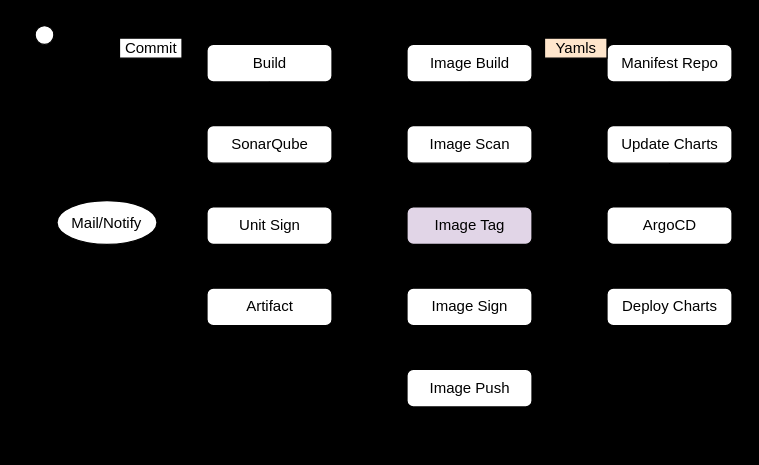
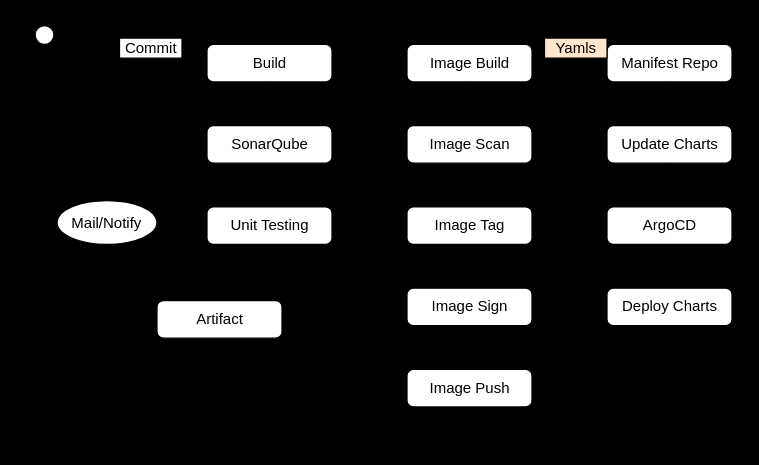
node "Unit Sign": label "Unit Sign" -> "Unit Testing"
node "Image Tag": fillcolor #e1d5e7 -> #ffffff
node "Artifact": moved (269, 307) -> (219, 319)
